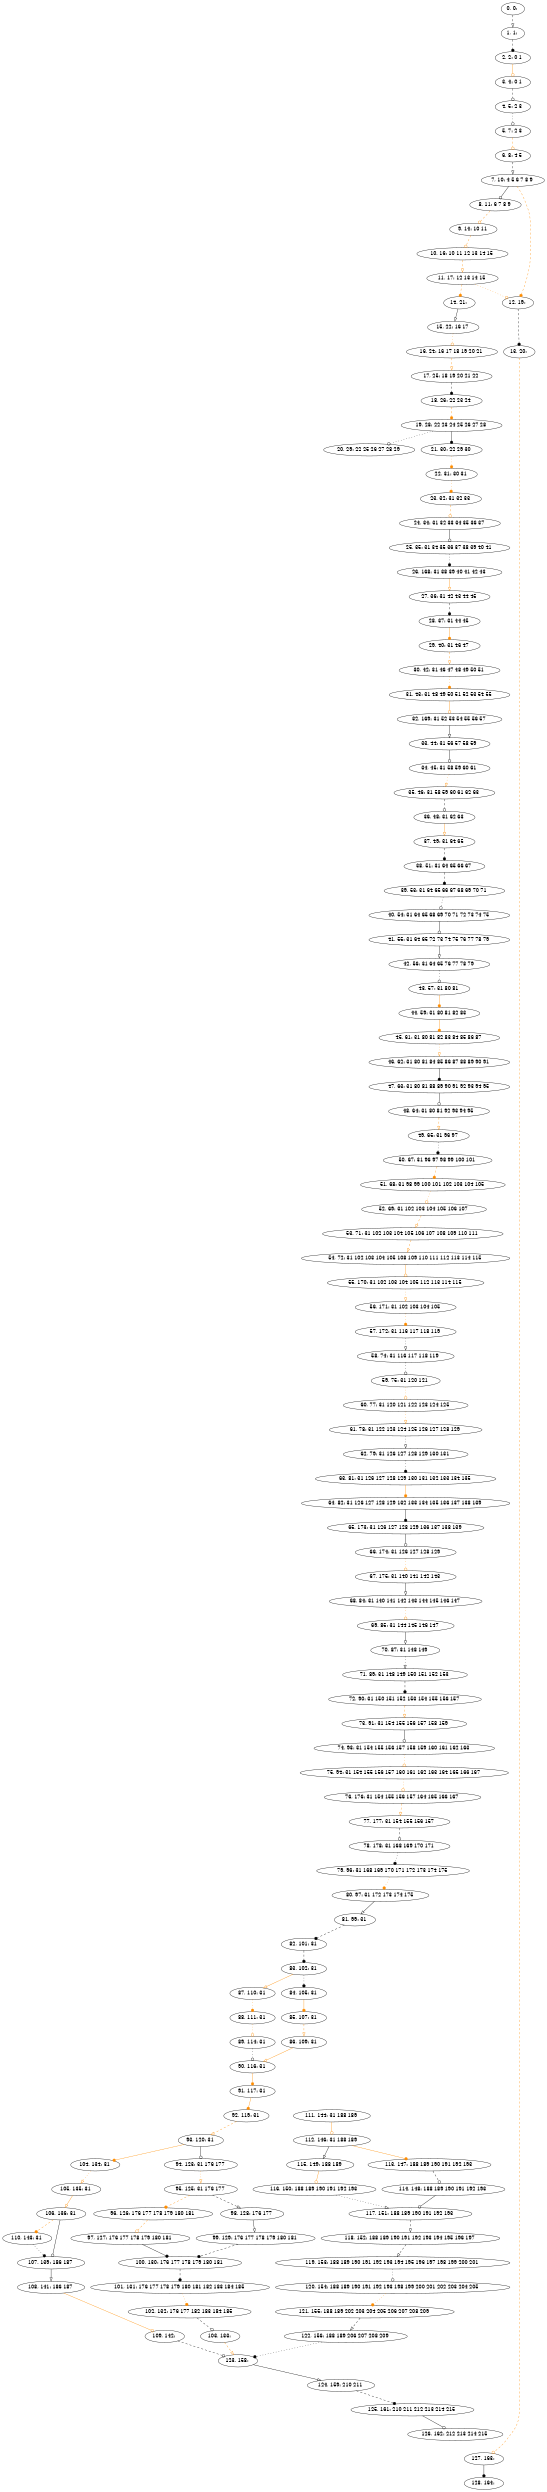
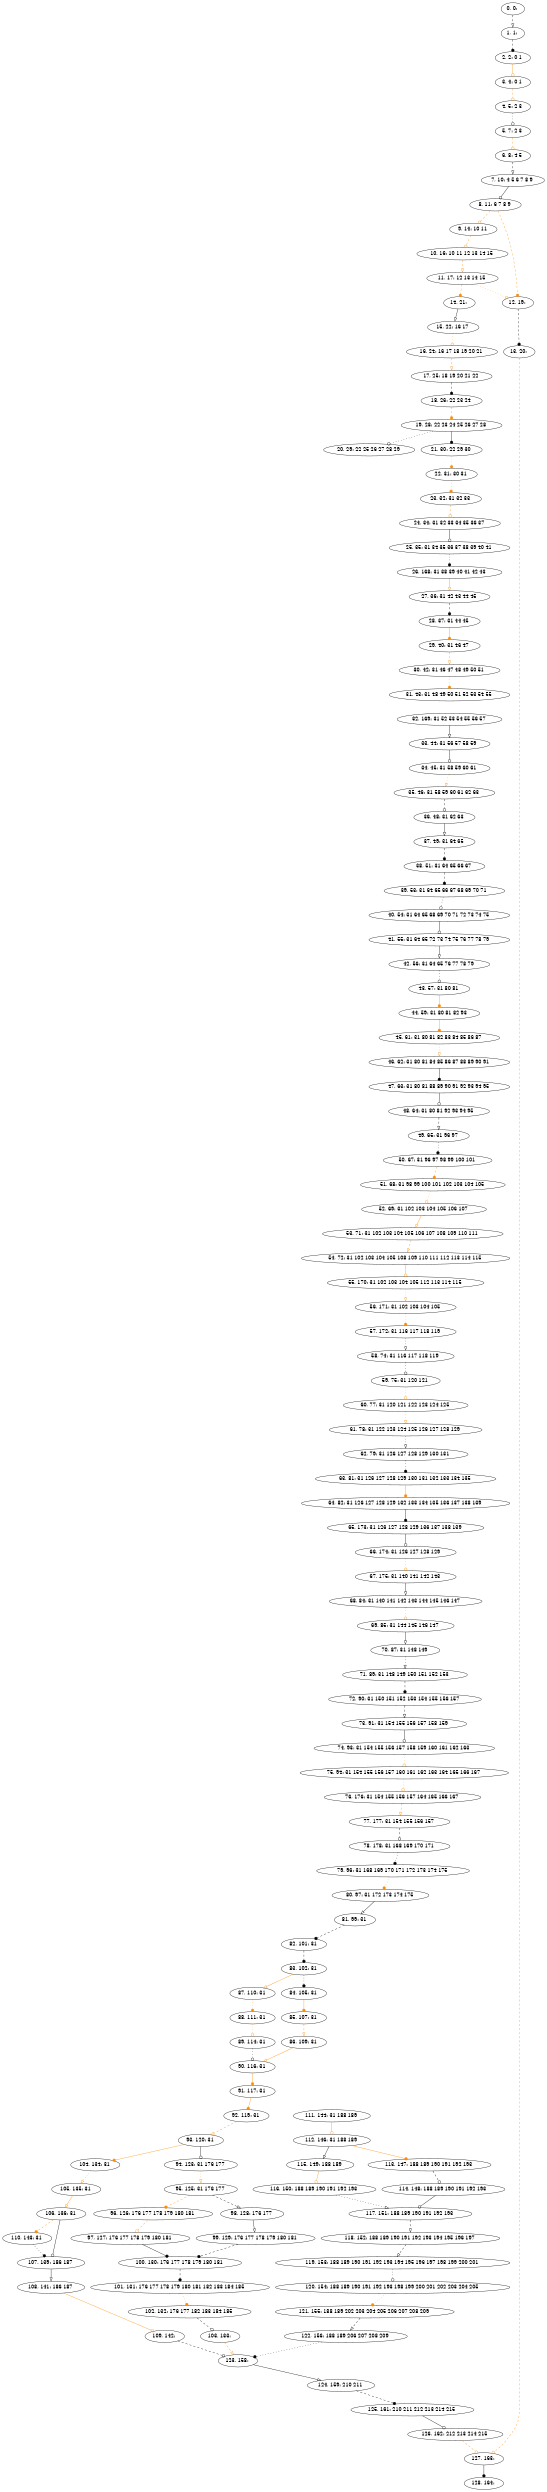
edge "3, 4: 0 1" -> "4, 5: 2 3": color black -> darkorange
edge "7, 10: 4 5 6 7 8 9" -> "12, 19:": now "8, 11: 6 7 8 9" -> "12, 19:"
edge "31, 43: 31 48 49 50 51 52 53 54 55" -> "32, 169: 31 52 53 54 55 56 57": removed
edge "36, 48: 31 62 63" -> "37, 49: 31 64 65": color darkorange -> black
node "44, 59: 31 80 81 82 83": label "44, 59: 31 80 81 82 83" -> "44, 59: 31 80 81 82 93"
edge "48, 64: 31 80 81 92 93 94 95" -> "49, 65: 31 96 97": color darkorange -> black
edge "52, 69: 31 102 103 104 105 106 107" -> "53, 71: 31 102 103 104 105 106 107 108 109 110 111": style dashed -> solid
edge "72, 90: 31 150 151 152 153 154 155 156 157" -> "73, 91: 31 154 155 156 157 158 159": color darkorange -> black
edge "126, 162: 212 213 214 215" -> "127, 163:": added
